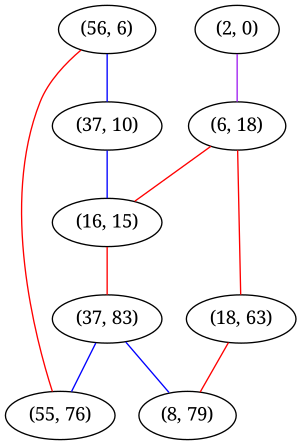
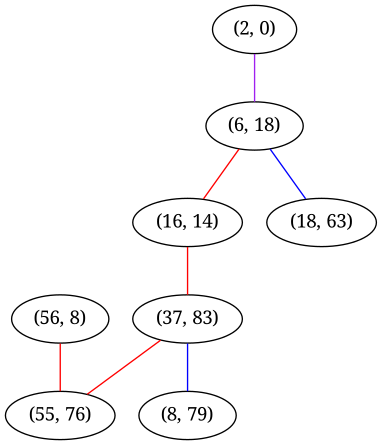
node "(56, 6)": label "(56, 6)" -> "(56, 8)"
node "(37, 10)": removed
node "(16, 15)": label "(16, 15)" -> "(16, 14)"
edge "(6, 18)" -- "(18, 63)": color red -> blue
edge "(37, 83)" -- "(55, 76)": color blue -> red
edge "(18, 63)" -- "(8, 79)": removed
